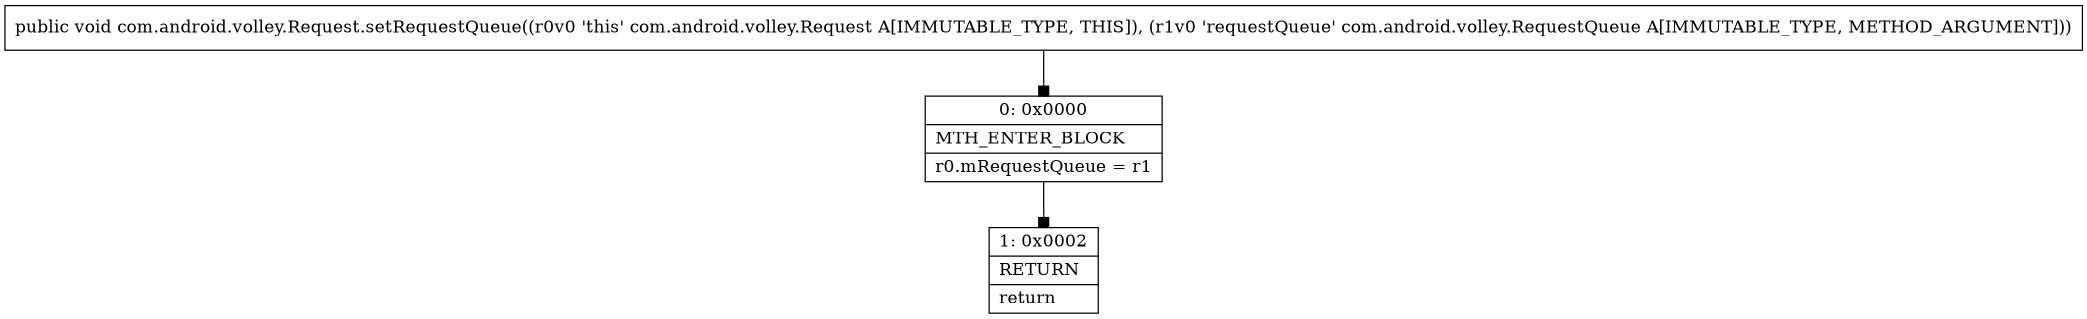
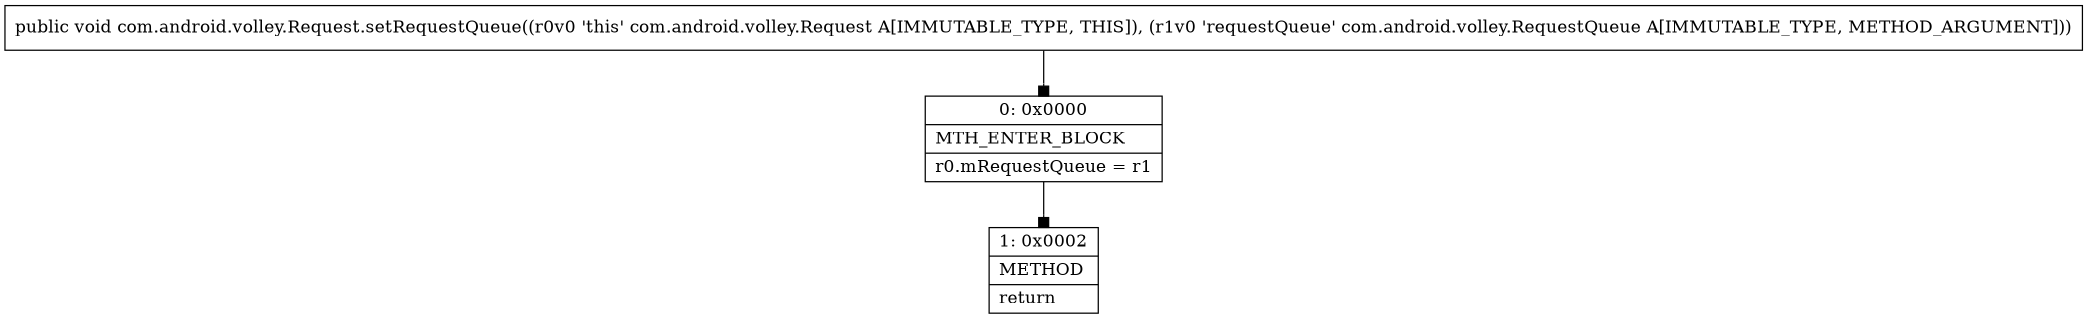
node "1: 0x0002": text "RETURN" -> "METHOD"
